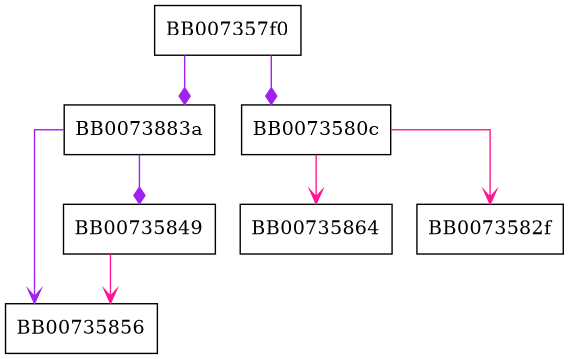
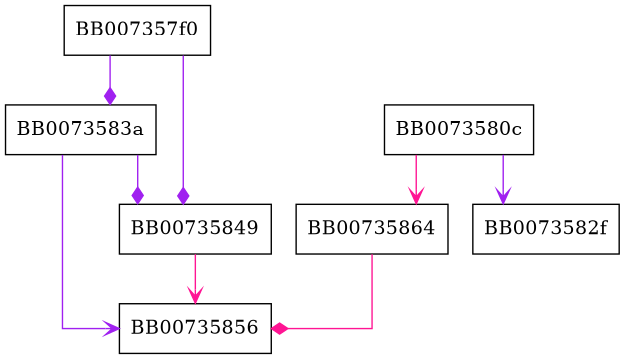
edge "BB007357f0" -> "BB0073580c": now "BB007357f0" -> "BB00735849"
node "BB0073883a": label "BB0073883a" -> "BB0073583a"
edge "BB0073580c" -> "BB0073582f": color deeppink -> purple
edge "BB00735864" -> "BB00735856": added
